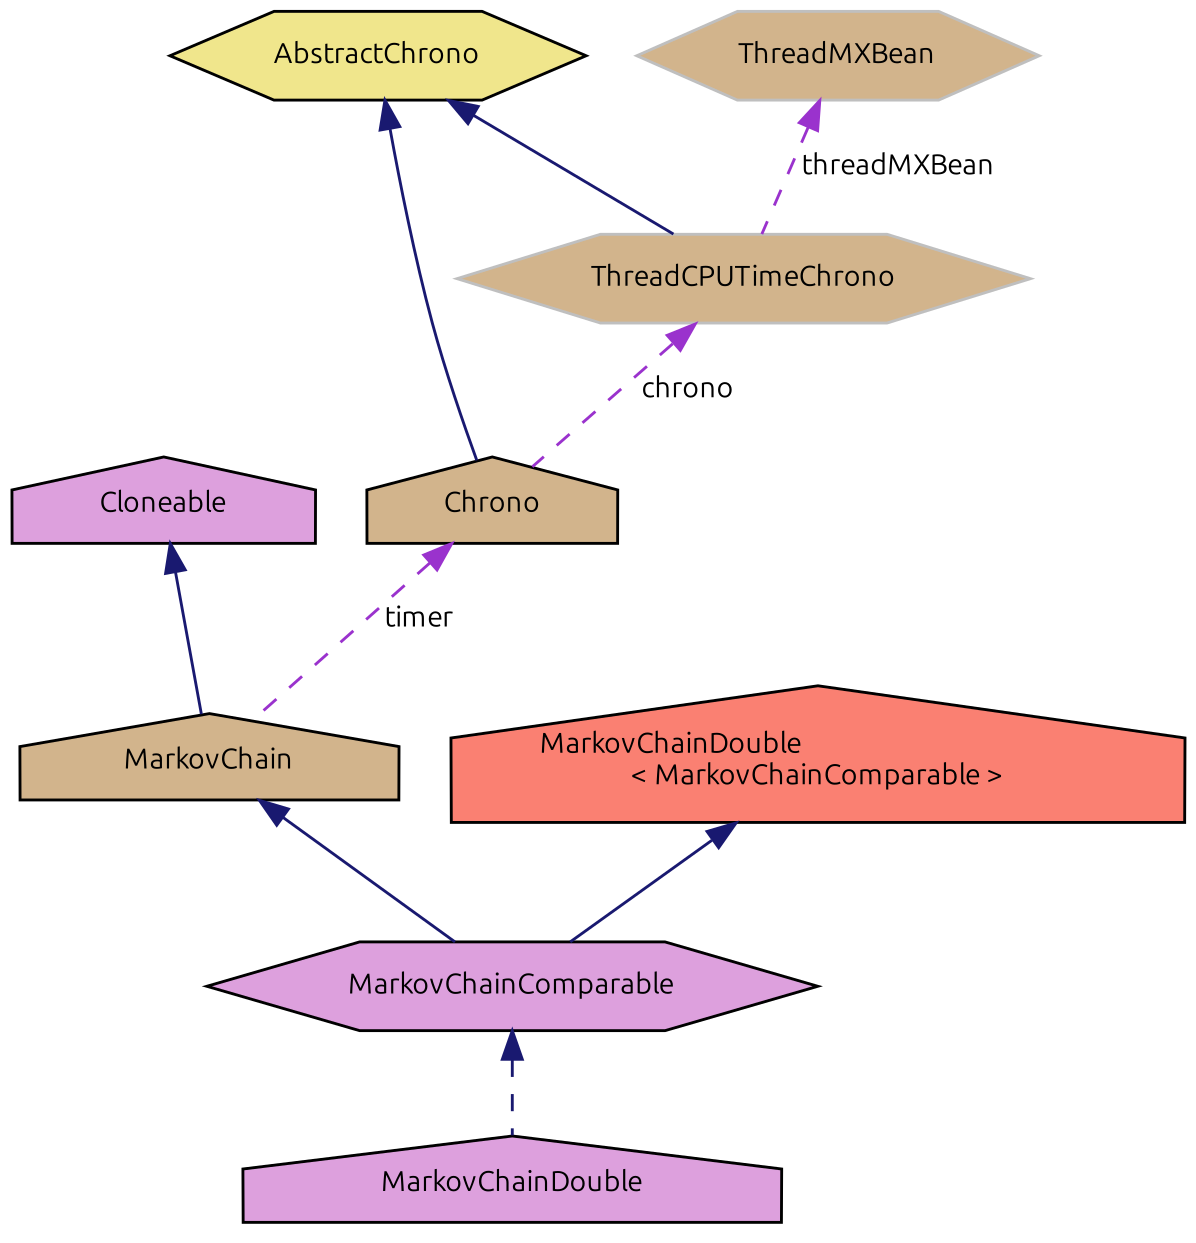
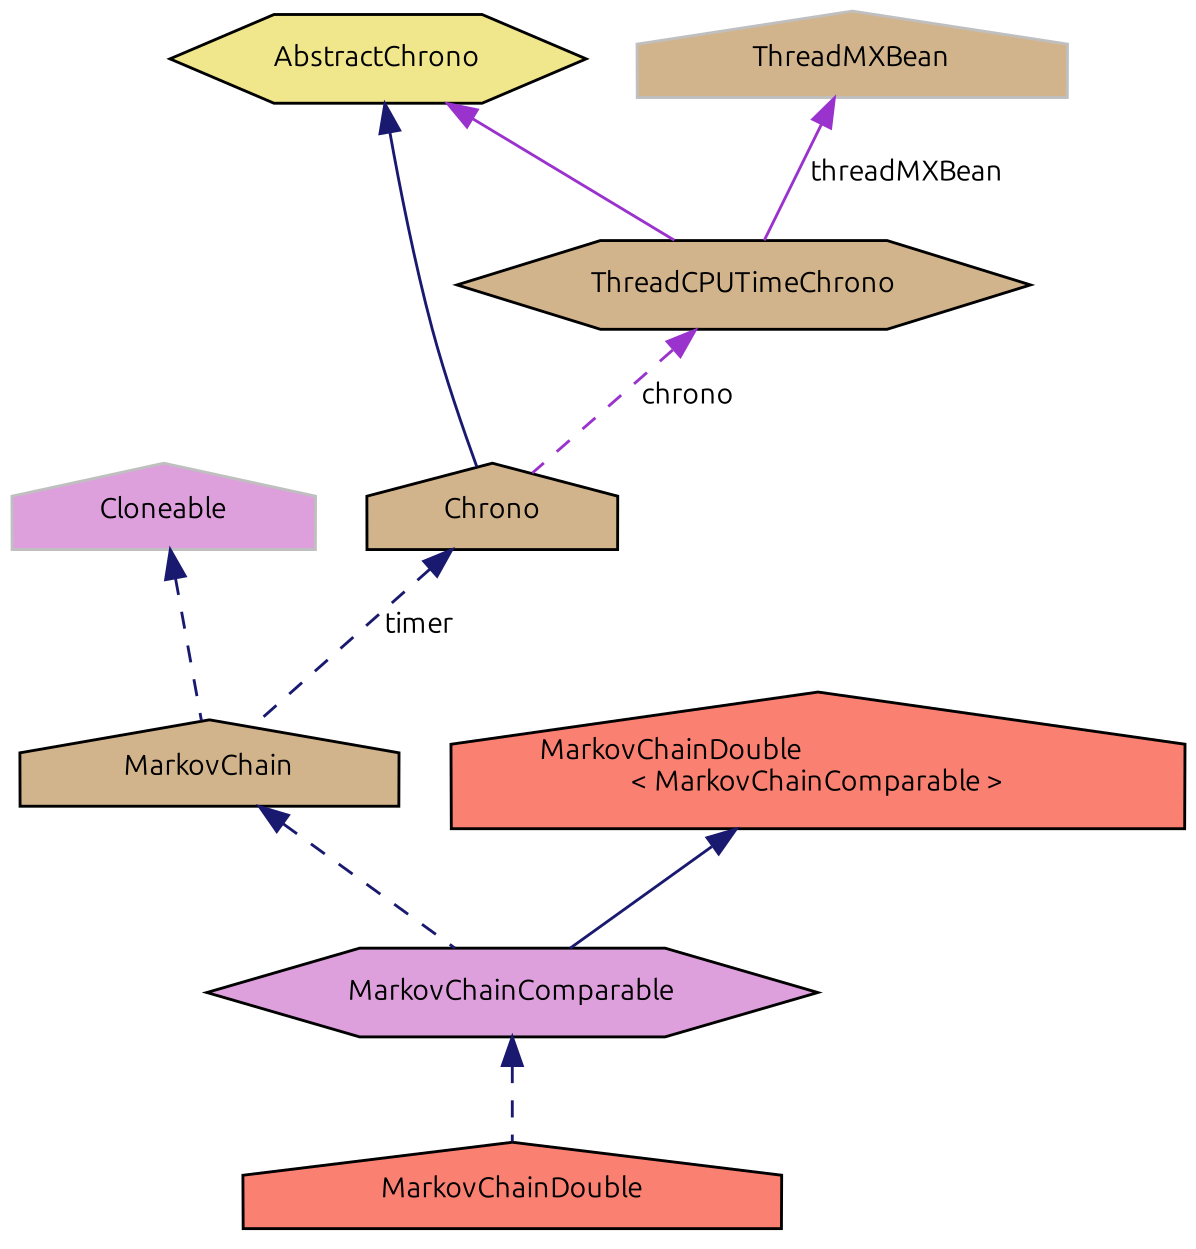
node "ThreadMXBean": shape hexagon -> house
edge "ThreadCPUTimeChrono" -> "AbstractChrono": color midnightblue -> darkorchid3
edge "ThreadCPUTimeChrono" -> "ThreadMXBean": style dashed -> solid
node "ThreadCPUTimeChrono": color grey75 -> black
node "Cloneable": color black -> grey75
edge "MarkovChain" -> "Chrono": color darkorchid3 -> midnightblue
edge "MarkovChain" -> "Cloneable": style solid -> dashed
edge "MarkovChainComparable" -> "MarkovChain": style solid -> dashed
node "MarkovChainDouble": fillcolor plum -> salmon
